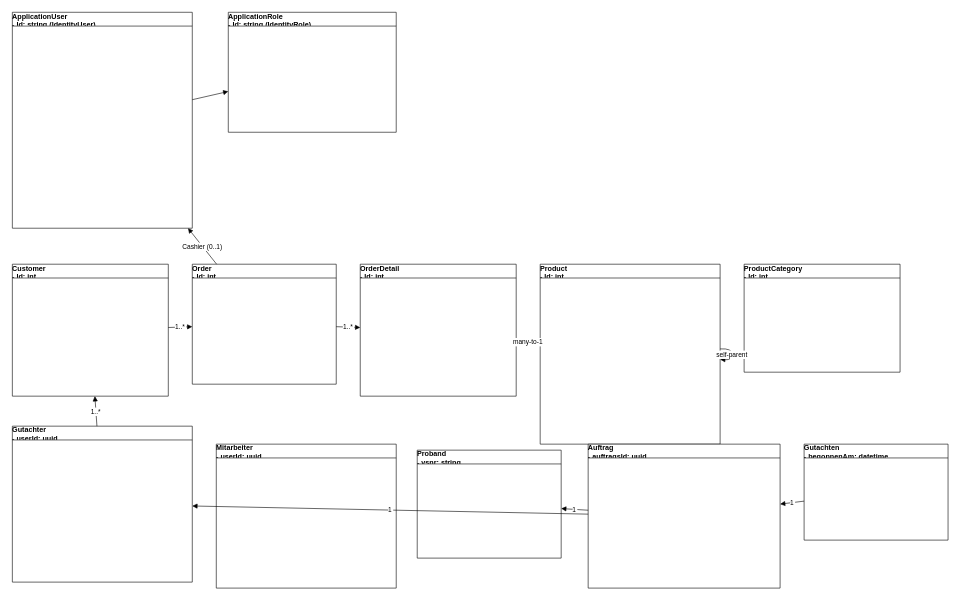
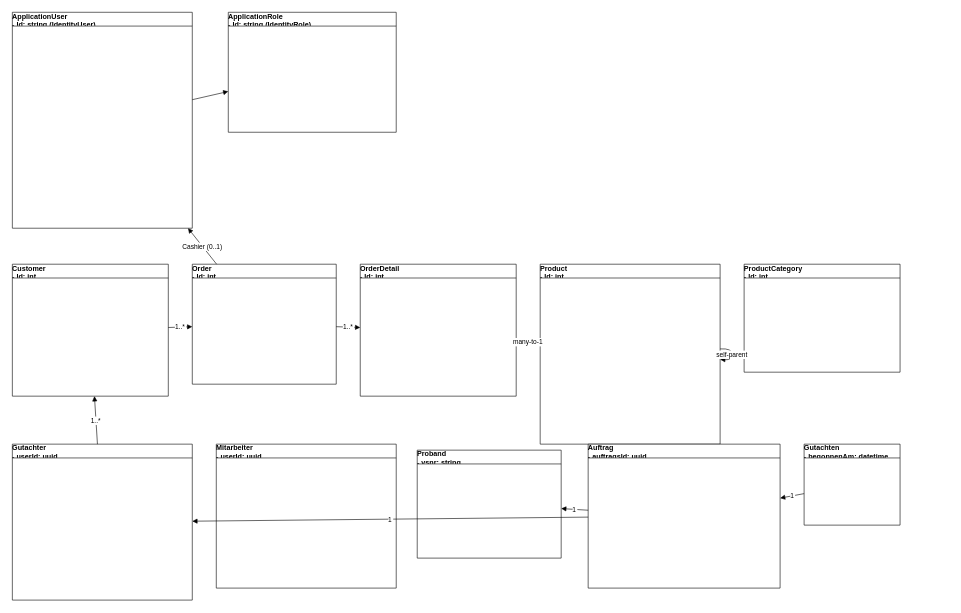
node "Gutachten - begonnenAm: datetime - fertiggestelltAm?: datetime": size 144x96 -> 96x81
node "Gutachter - userId: uuid - anrede: string - titel?: string - nachname: string - vorname: string - namenszusatz?: string - geburtsdatum?: date - efn: number(15) - status: enum - gesperrtSeit?: datetime": moved (102, 504) -> (102, 522)
